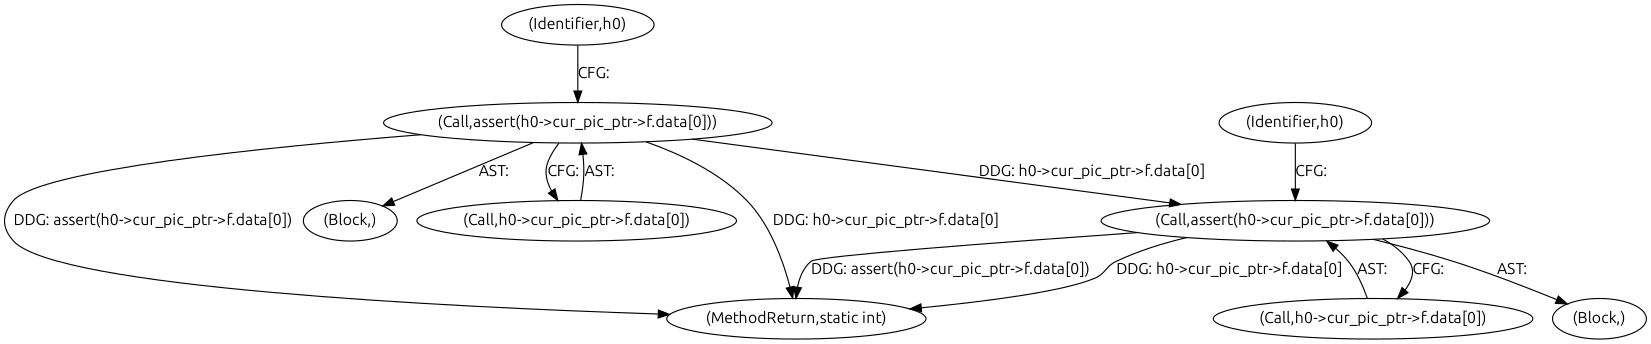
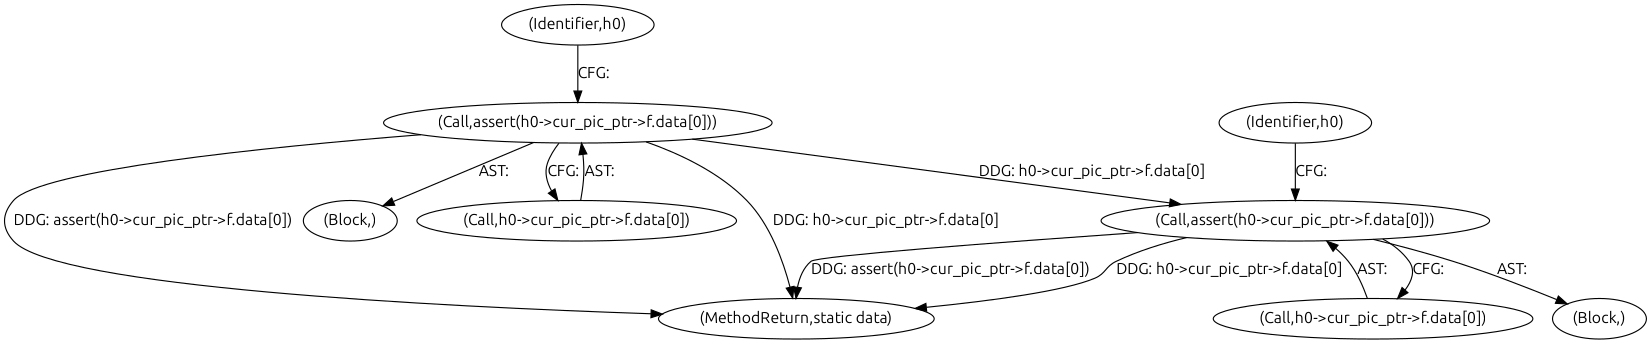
node "(MethodReturn,static int)": label "(MethodReturn,static int)" -> "(MethodReturn,static data)"
